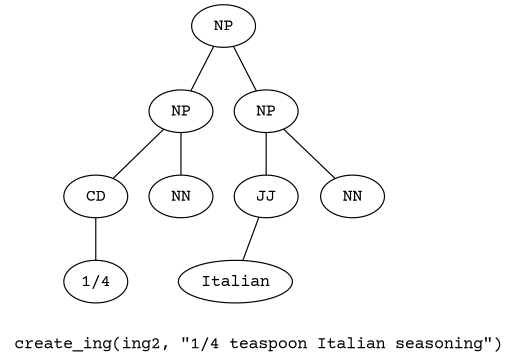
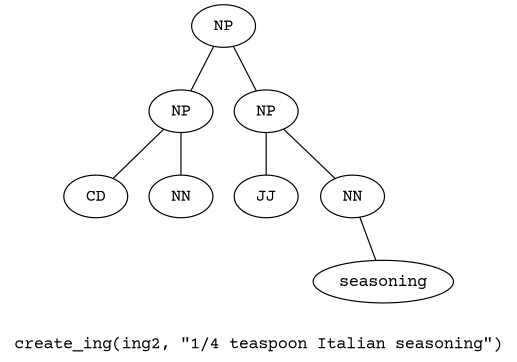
node "1/4": removed
node "Italian": removed
node "seasoning": added
